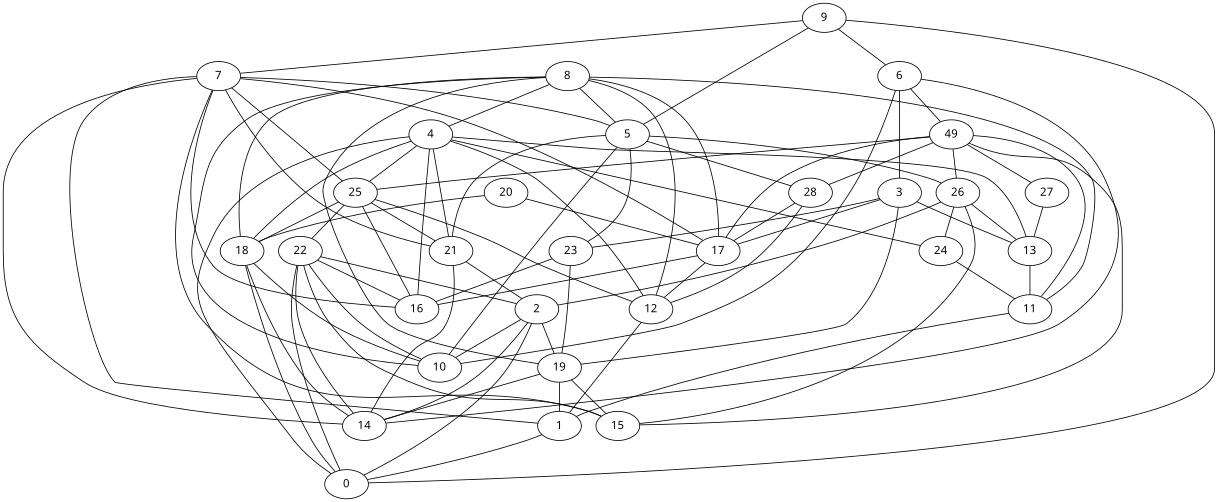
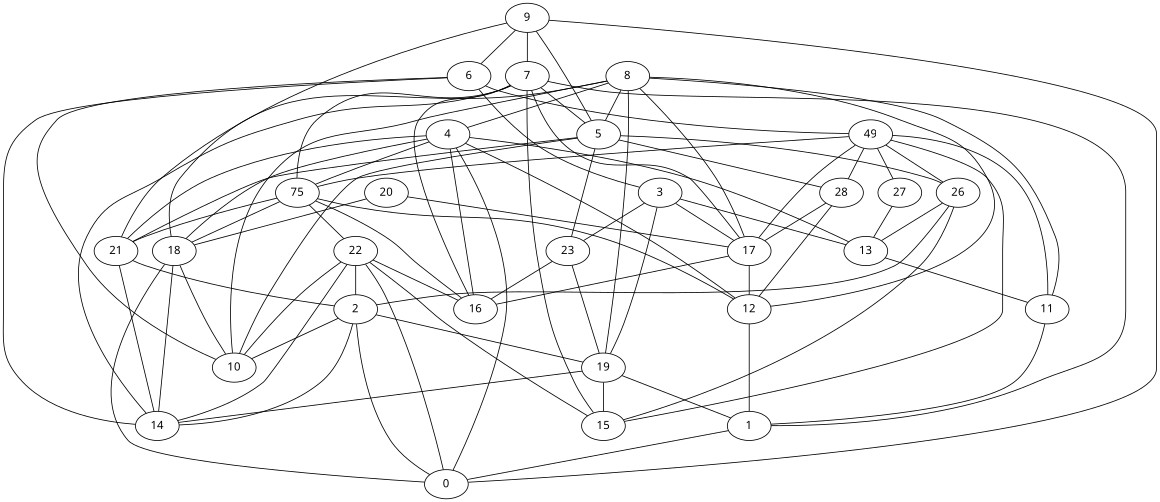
node "25": label "25" -> "75"
edge "7" -- "21": now "9" -- "21"
node "24": removed
